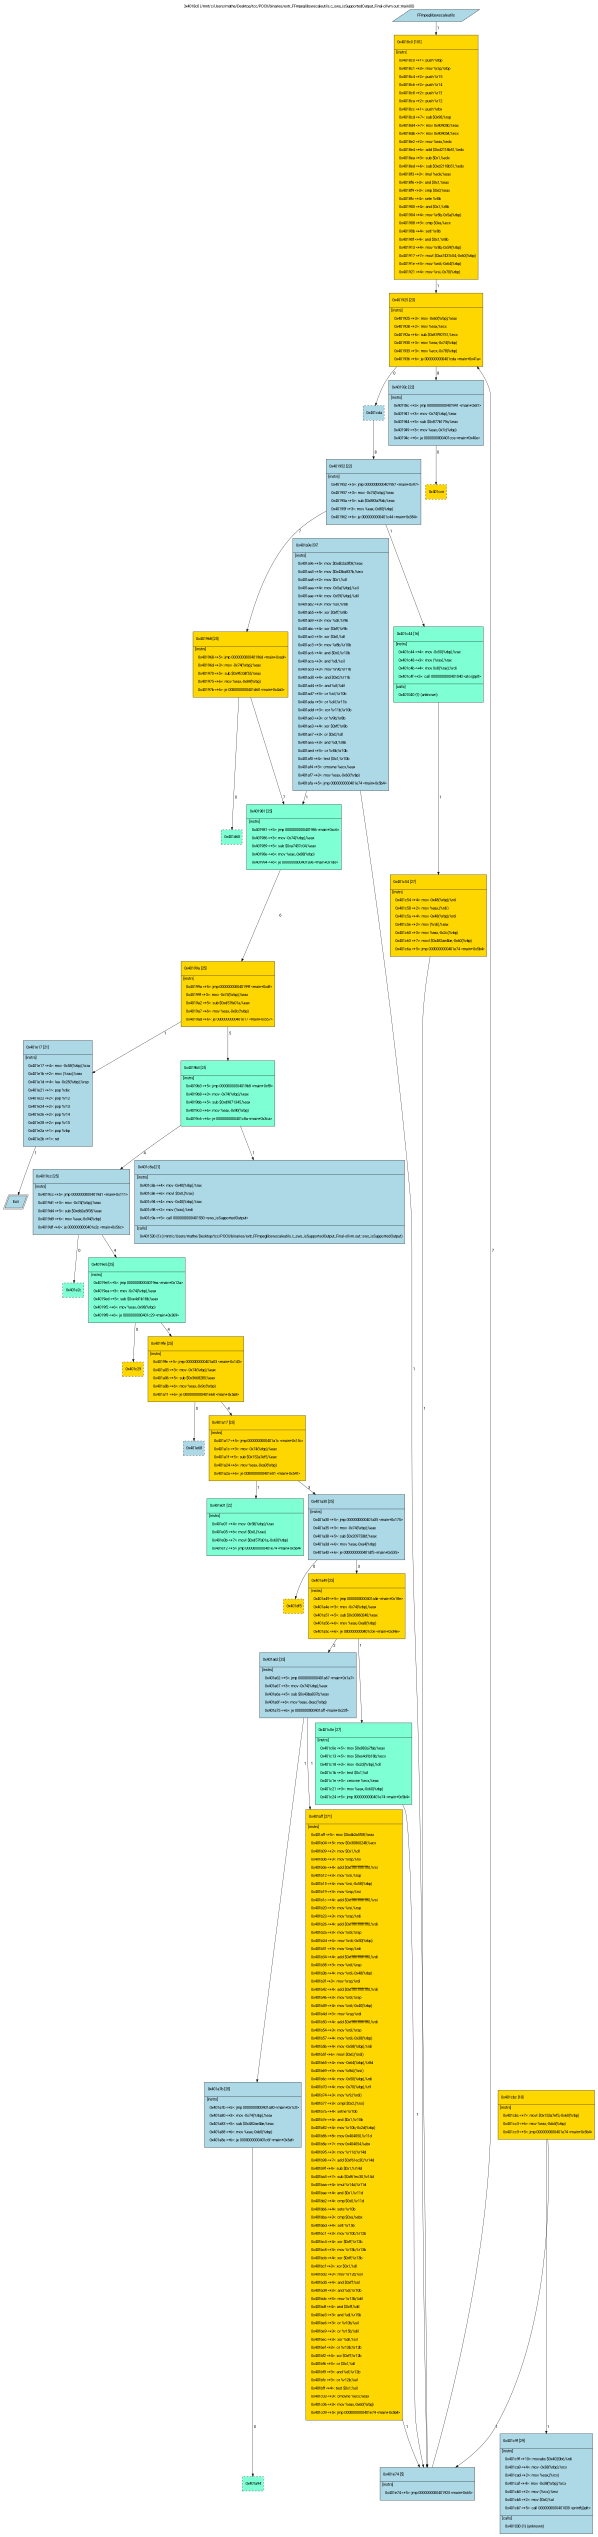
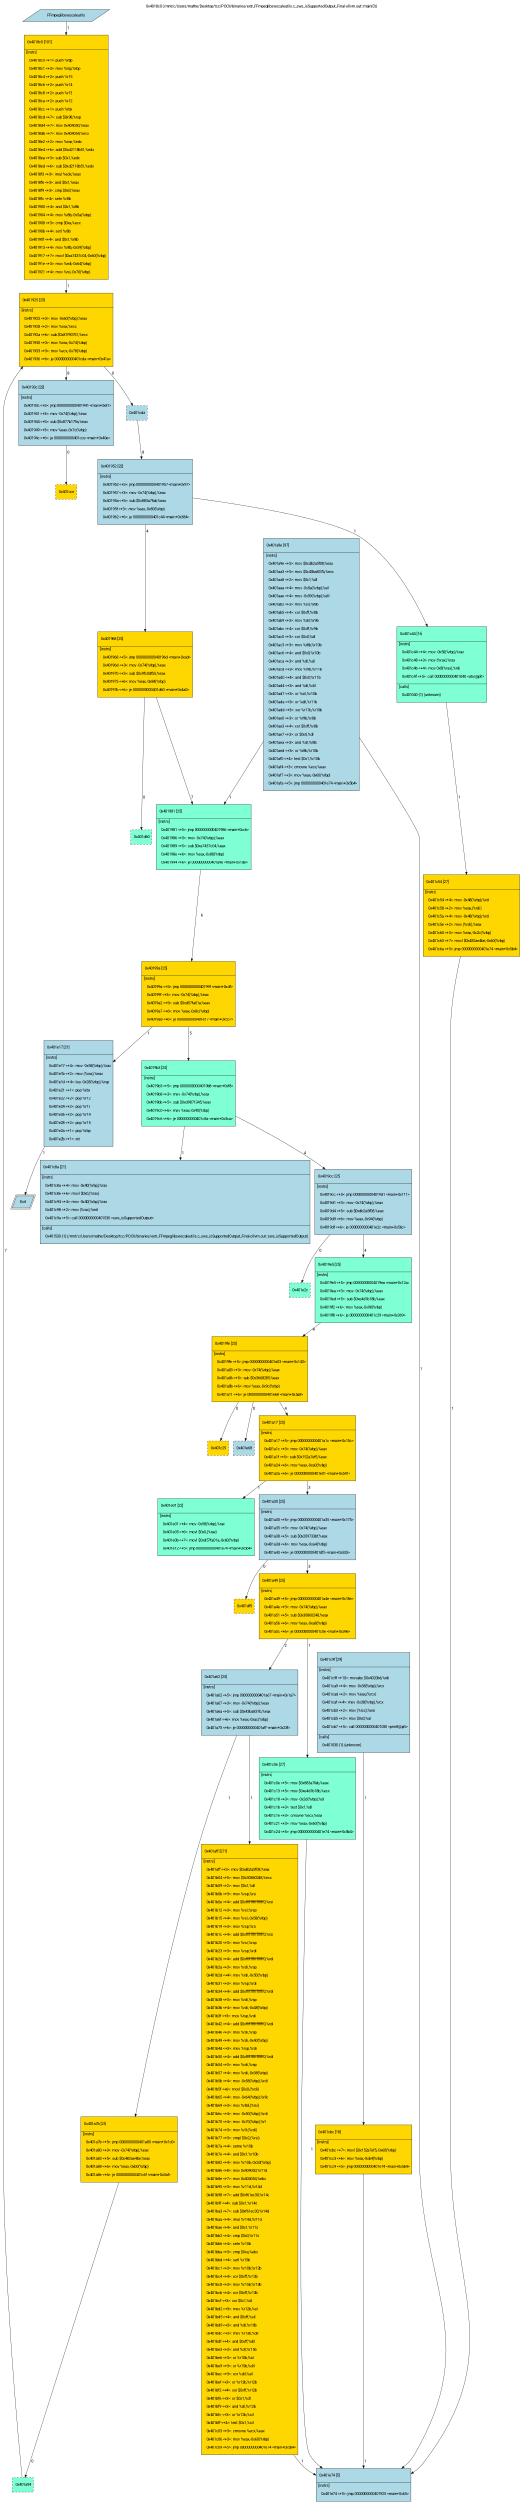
edge "0x401952 [22]" -> "0x401968 [25]": label " 7" -> " 4"
edge "0x4019e5 [25]" -> "0x401c29": now "0x4019fe [25]" -> "0x401c29"
edge "0x401e74 [5]" -> "0x401925 [23]": now "0x401a94" -> "0x401925 [23]"
node "0x401a7b [25]": fillcolor lightblue -> gold
edge "0x401cbc [18]" -> "0x401c9f [29]": reversed
